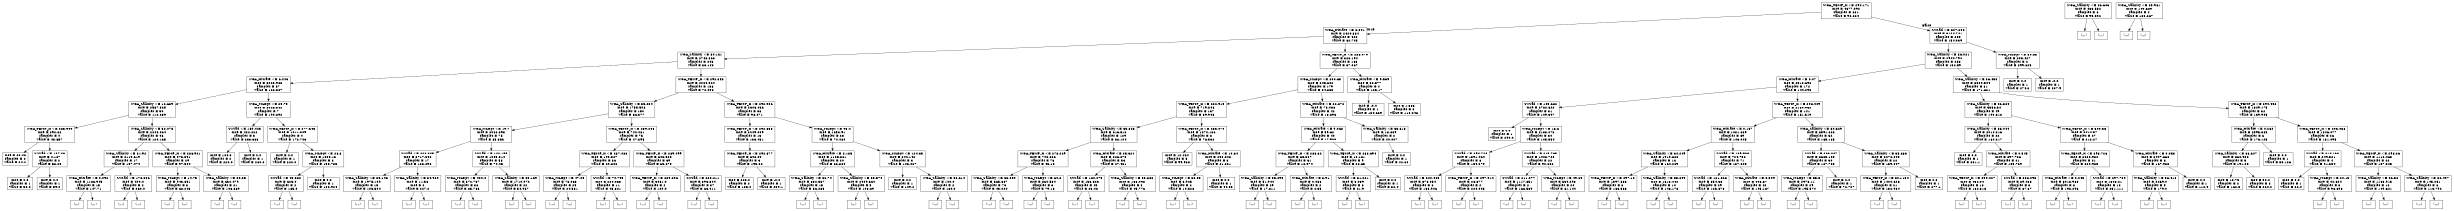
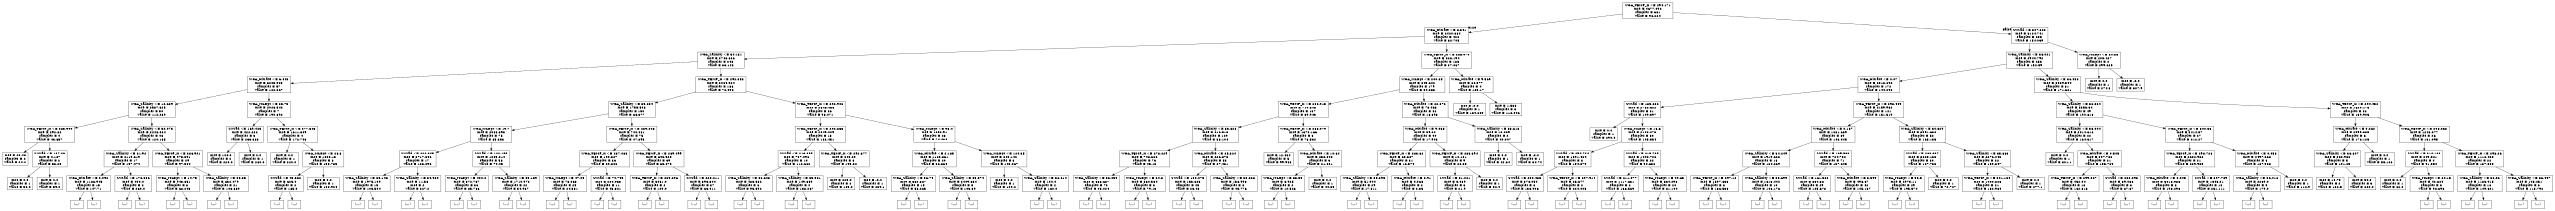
node "SWrad <= 213.055 mse = 787.096 samples = 10 value = 112.662": added
node "mse = -0.0 samples = 1 value = 34.74": added
